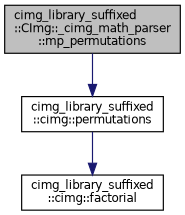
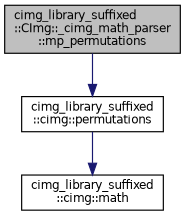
node "cimg_library_suffixed ::cimg::factorial": label "cimg_library_suffixed ::cimg::factorial" -> "cimg_library_suffixed ::cimg::math"
